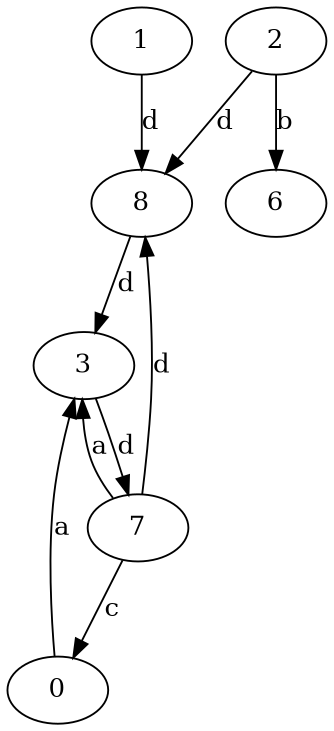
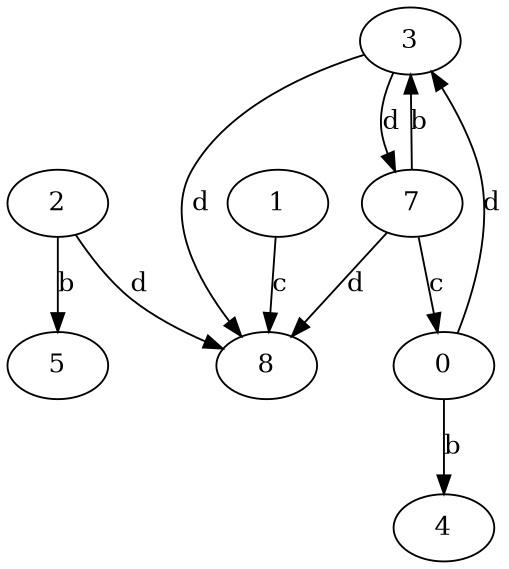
edge "1" -> "8": label "d" -> "c"
node "6": label "6" -> "5"
edge "8" -> "3": reversed
edge "7" -> "3": label "a" -> "b"
edge "0" -> "3": label "a" -> "d"
node "4": added
